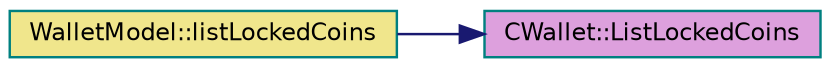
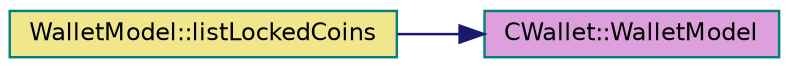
node "CWallet::ListLockedCoins": label "CWallet::ListLockedCoins" -> "CWallet::WalletModel"
